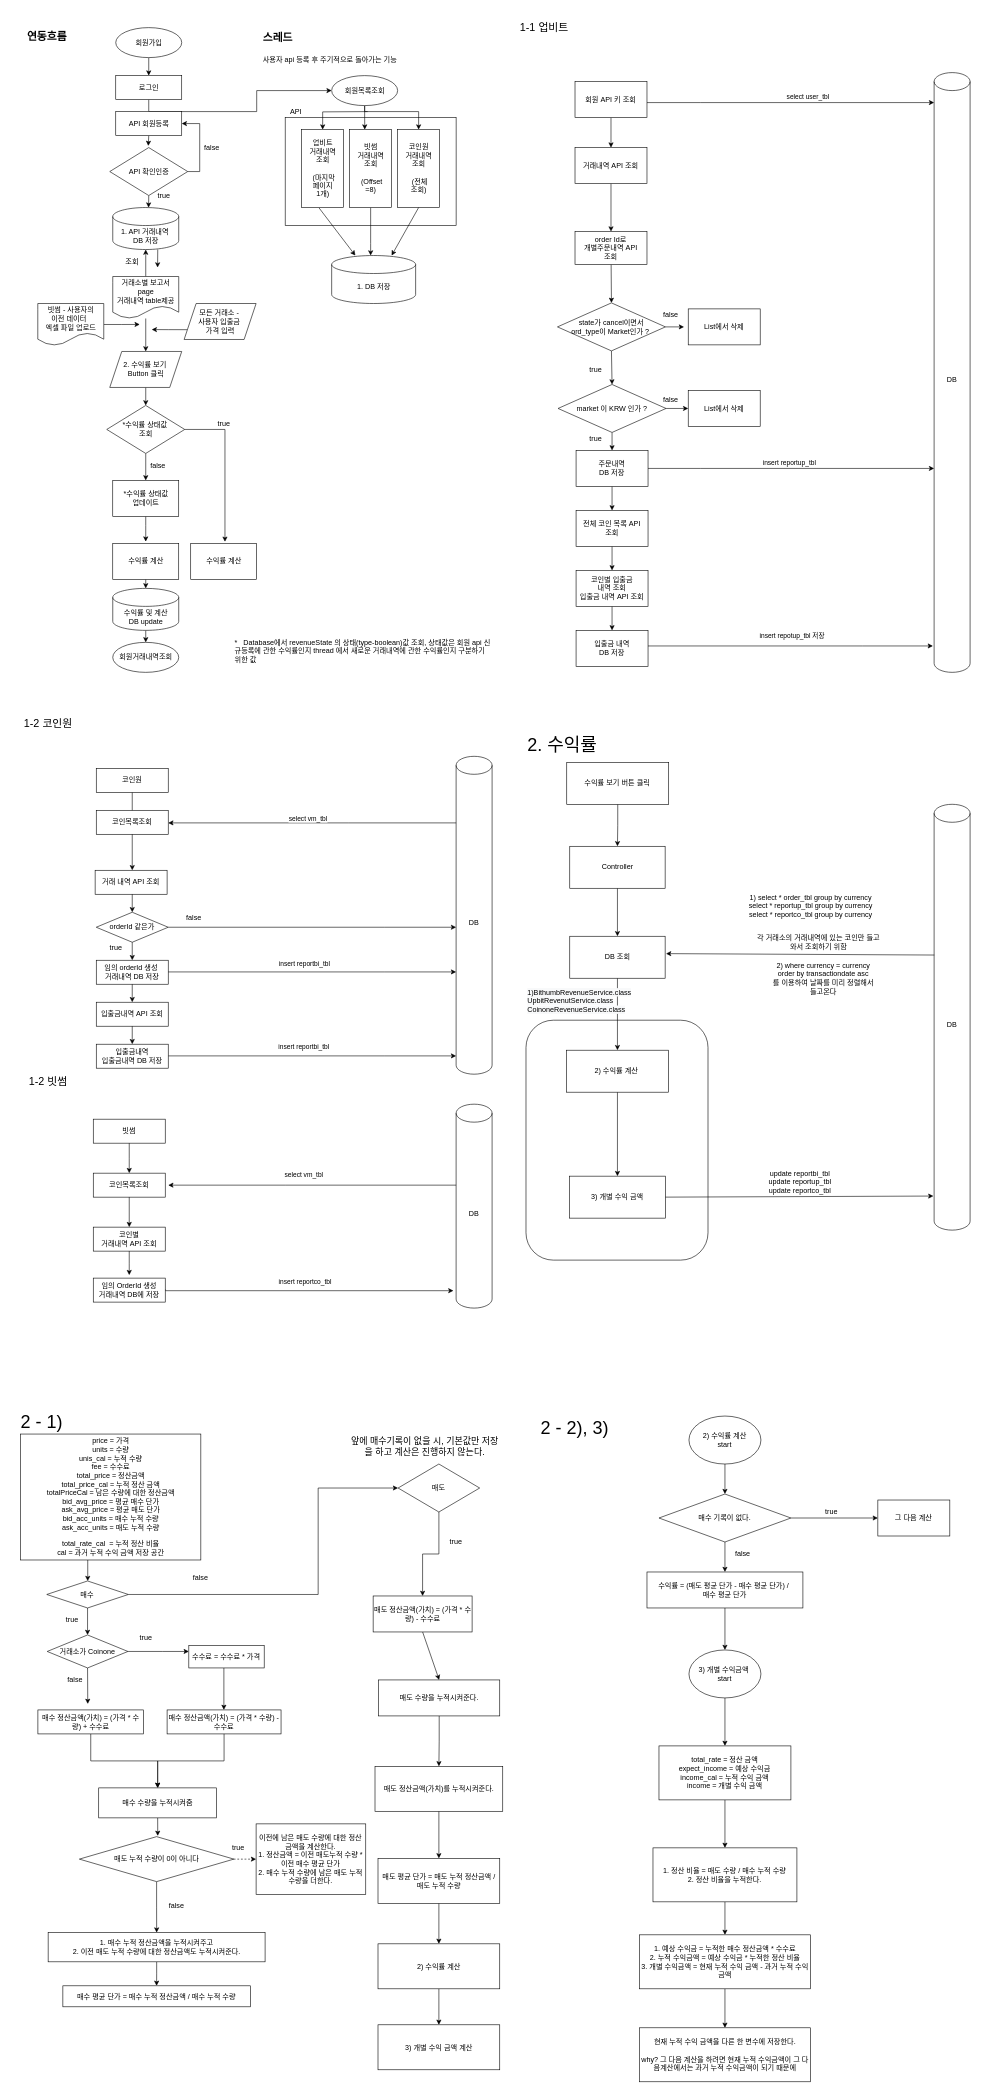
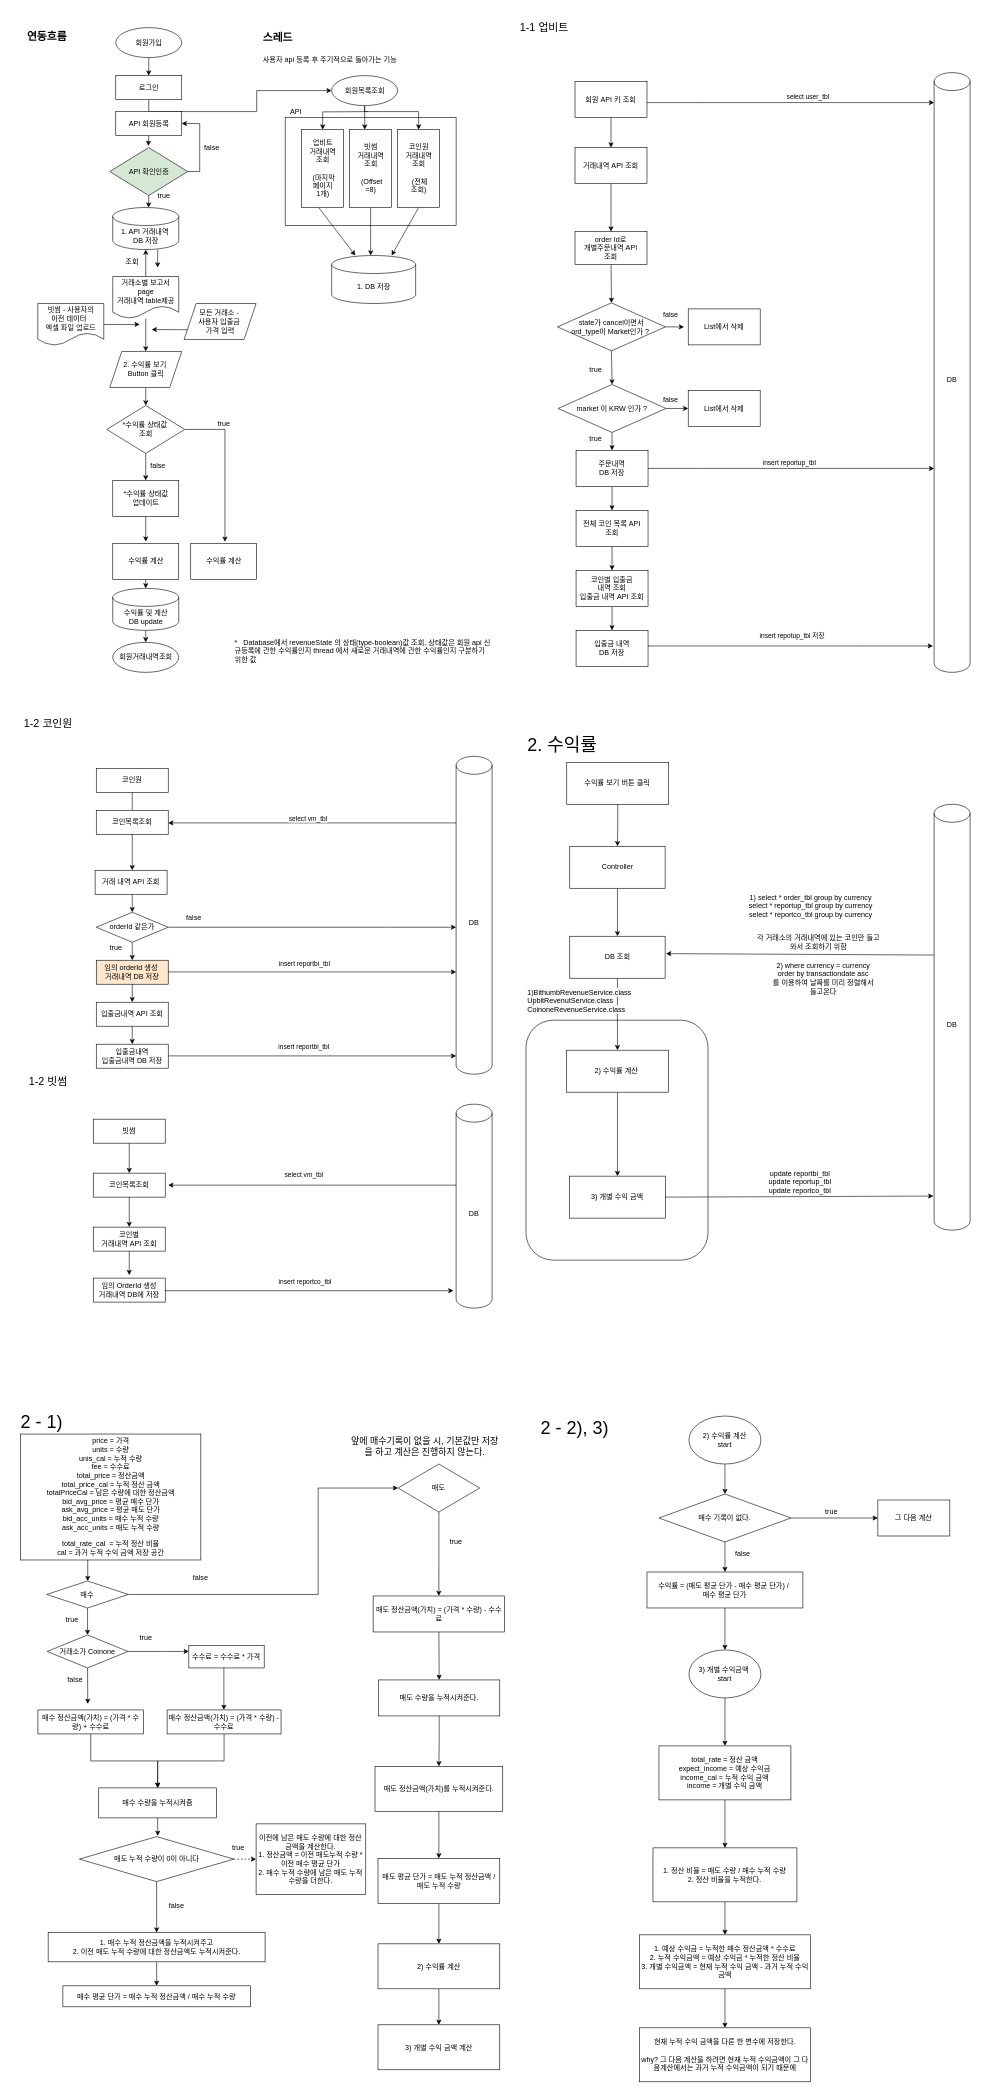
node "API 확인인증": fillcolor #ffffff -> #d5e8d4
node "임의 orderId 생성 거래내역 DB 저장": fillcolor #ffffff -> #ffe6cc
node "매도 정산금액(가치) = (가격 * 수량) - 수수료": size 99x36 -> 132x36
